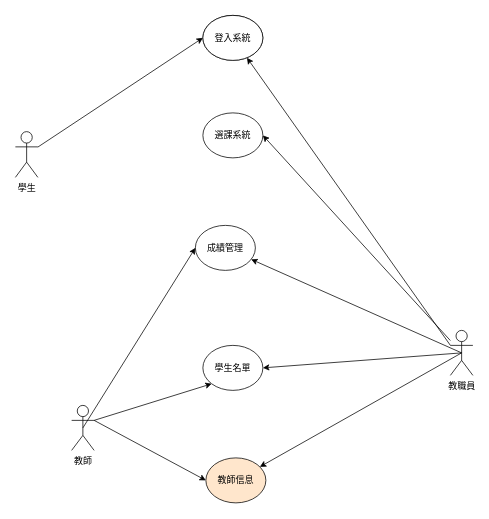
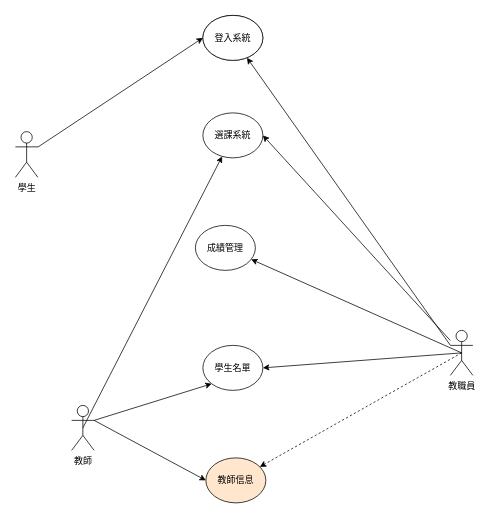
edge "教師" -> "成績管理": now "教師" -> "選課系統"
edge "教職員" -> "教師信息": style solid -> dashed
